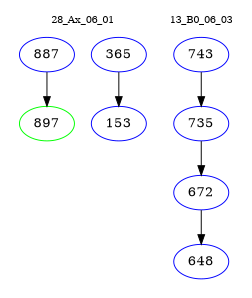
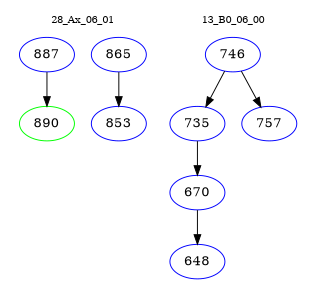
cluster "13_B0_06_03": label "13_B0_06_03" -> "13_B0_06_00"
node "365": label "365" -> "865"
node "743": label "743" -> "746"
node "897": label "897" -> "890"
node "153": label "153" -> "853"
node "757": added
node "672": label "672" -> "670"
